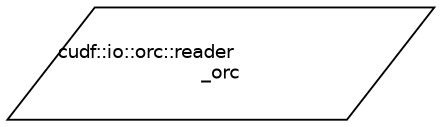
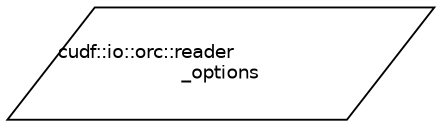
node "cudf::io::orc::reader _orc": label "cudf::io::orc::reader _orc" -> "cudf::io::orc::reader _options"
